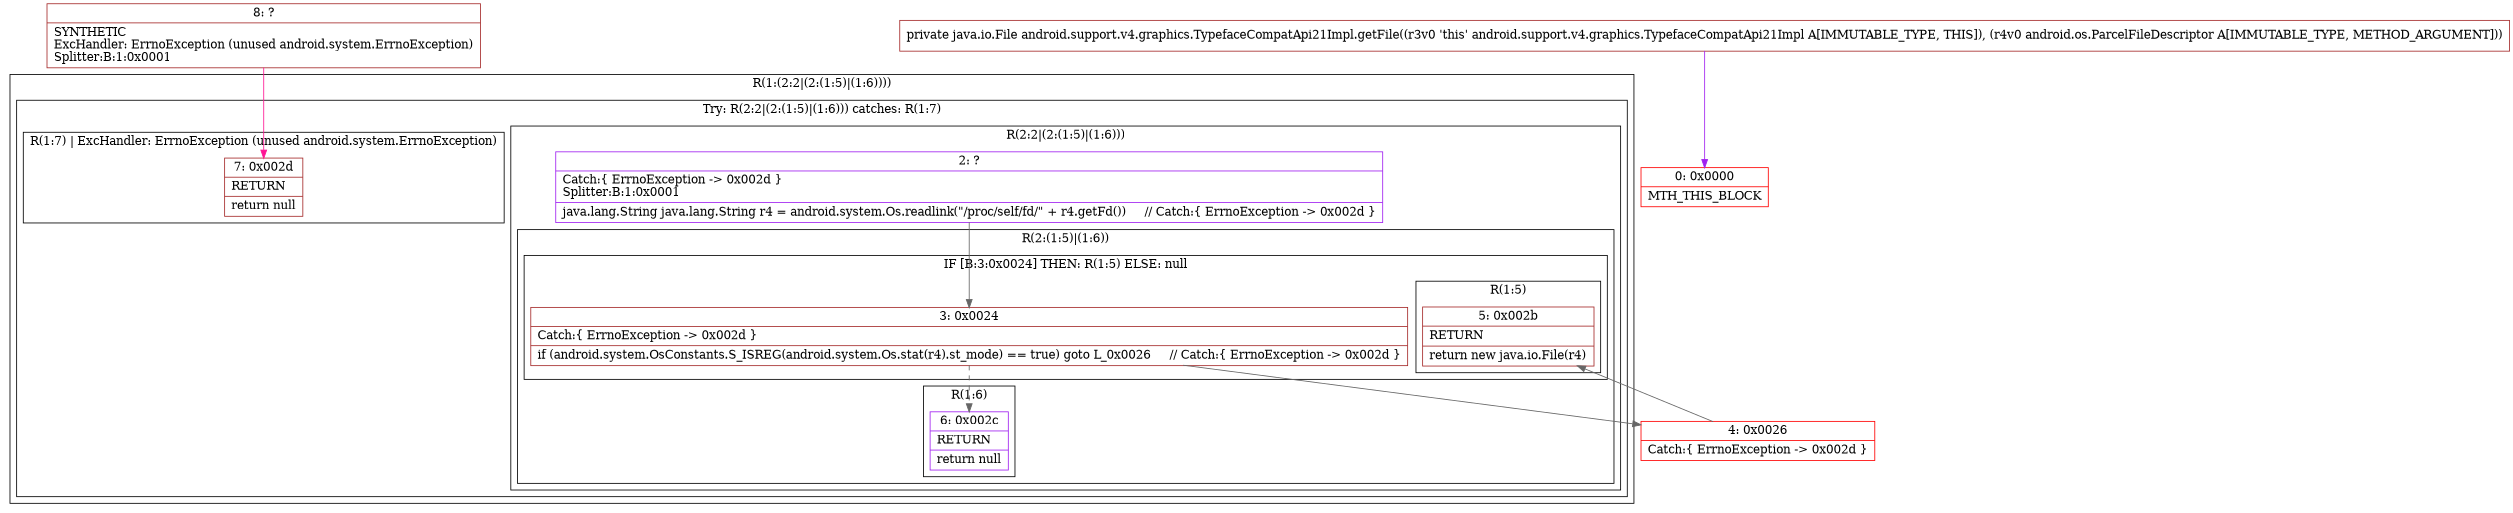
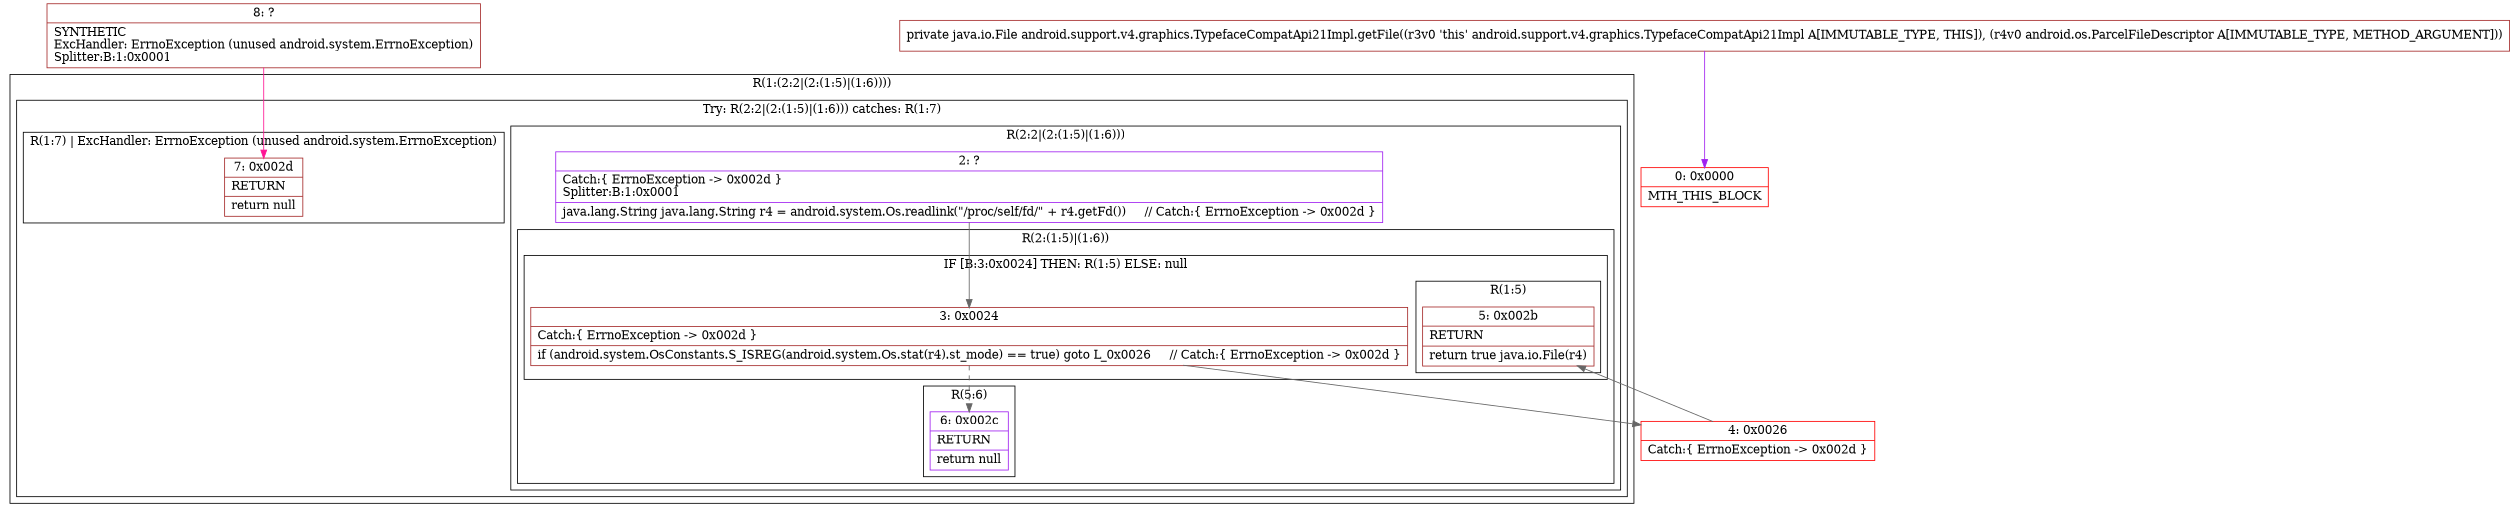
node "5: 0x002b": text "return new java.io.File(r4)" -> "return true java.io.File(r4)"
cluster "R(1:6)": label "R(1:6)" -> "R(5:6)"
